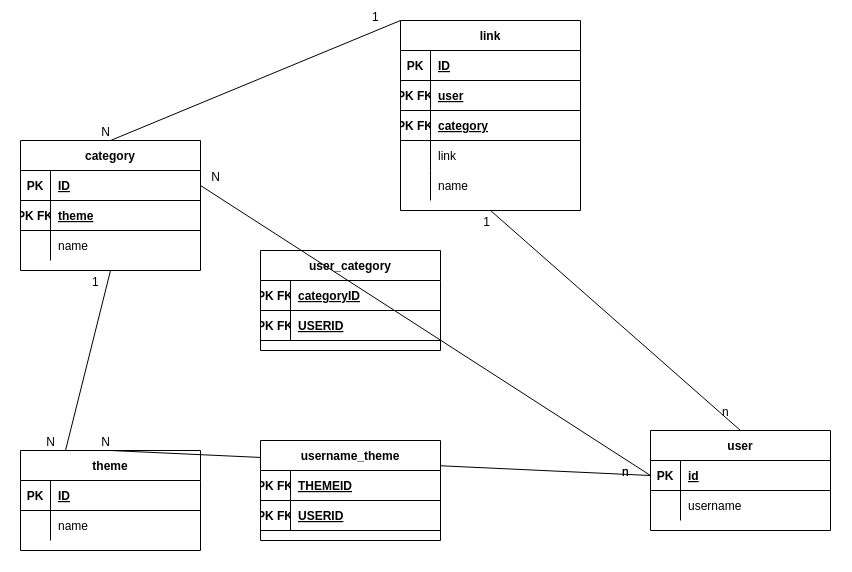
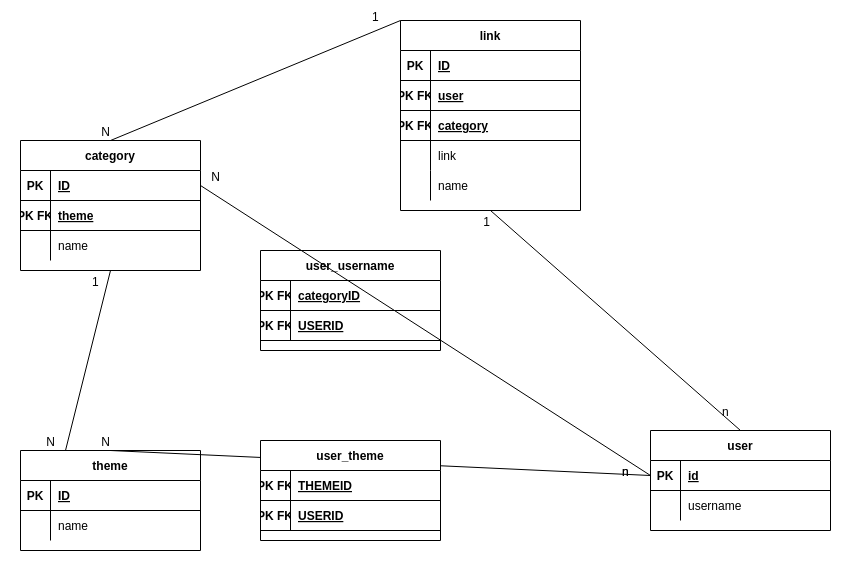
node "user_category": label "user_category" -> "user_username"
node "username_theme": label "username_theme" -> "user_theme"
